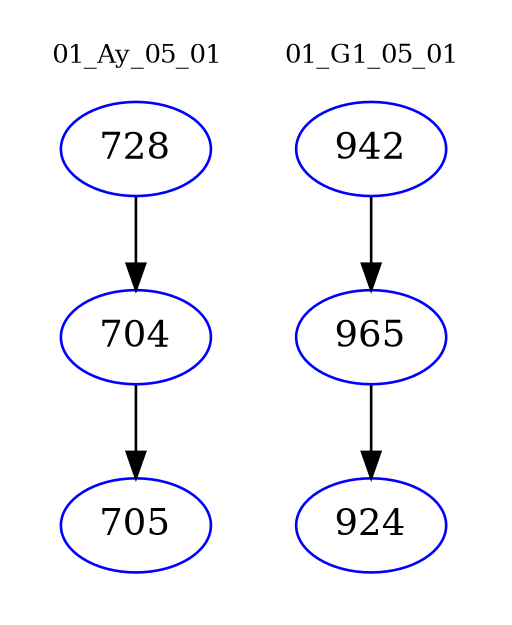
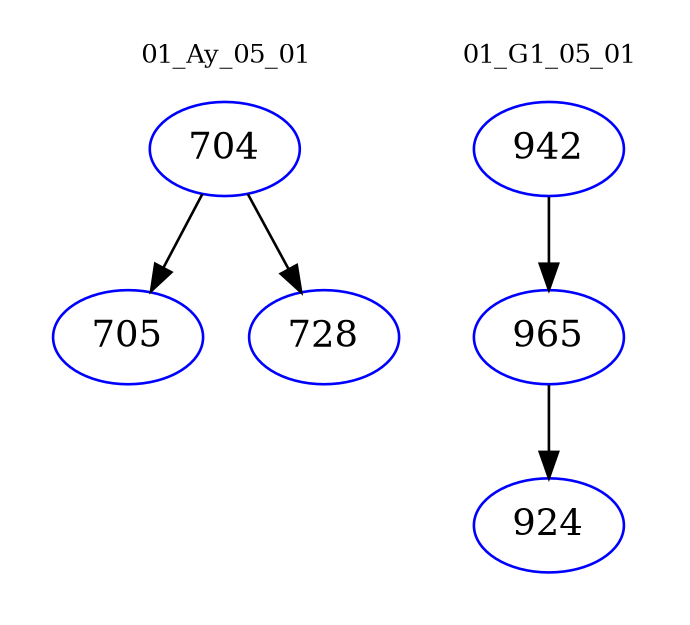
edge "728" -> "704": reversed
